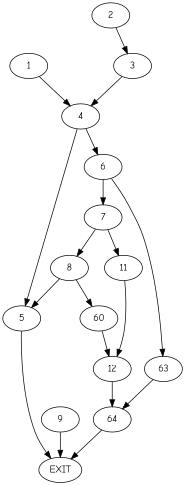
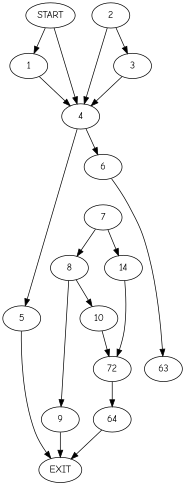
node "START": added
edge "2" -> "4": added
edge "6" -> "7": removed
node "11": label "11" -> "14"
edge "8" -> "5": now "8" -> "9"
node "60": label "60" -> "10"
node "12": label "12" -> "72"
edge "63" -> "64": removed
